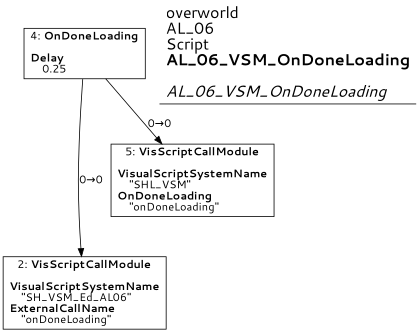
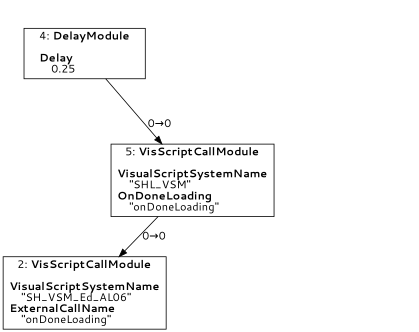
node "4:": text "OnDoneLoading" -> "DelayModule"
node "overworld": removed
edge "4:" -> "2:": now "5:" -> "2:"
